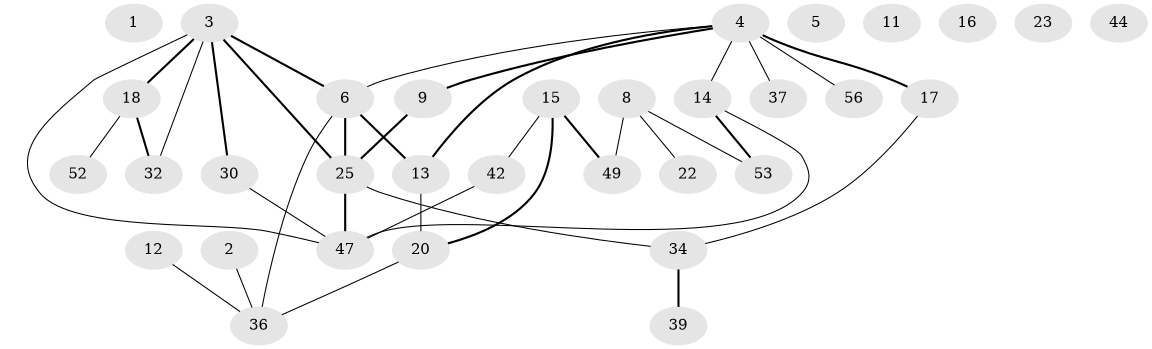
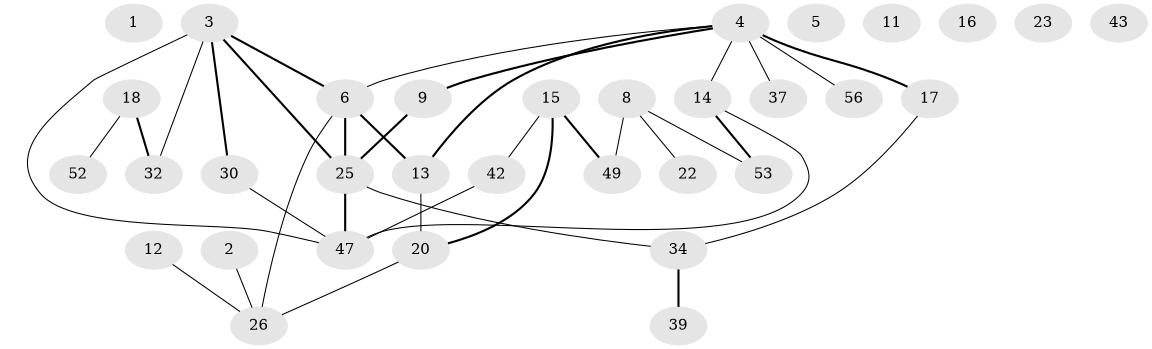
node "44": label "44" -> "43"
edge "3" -- "18": removed
node "36": label "36" -> "26"
